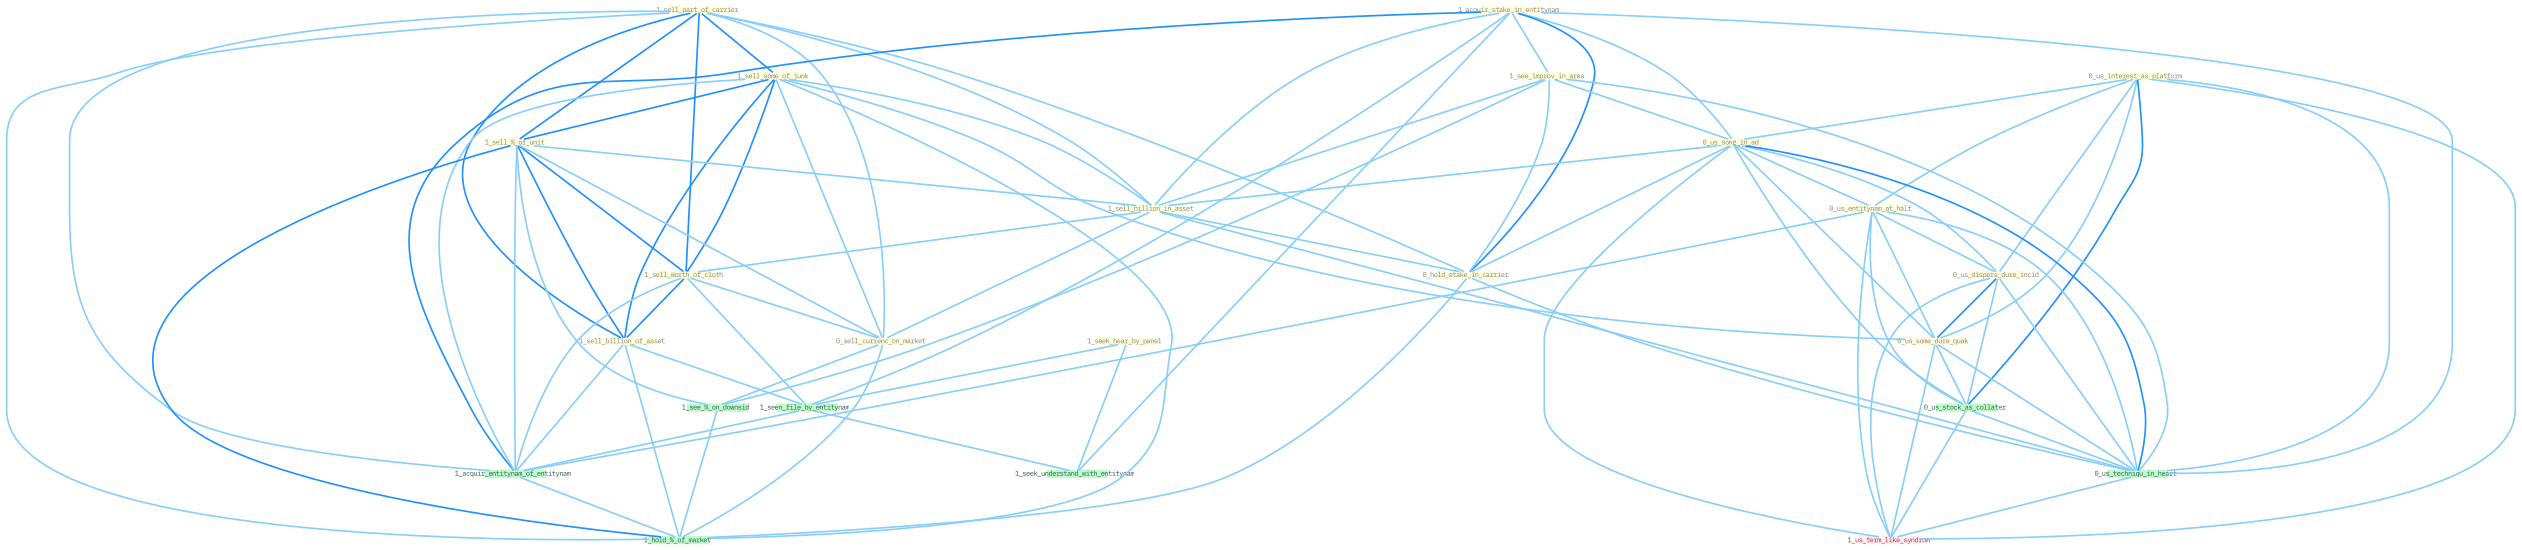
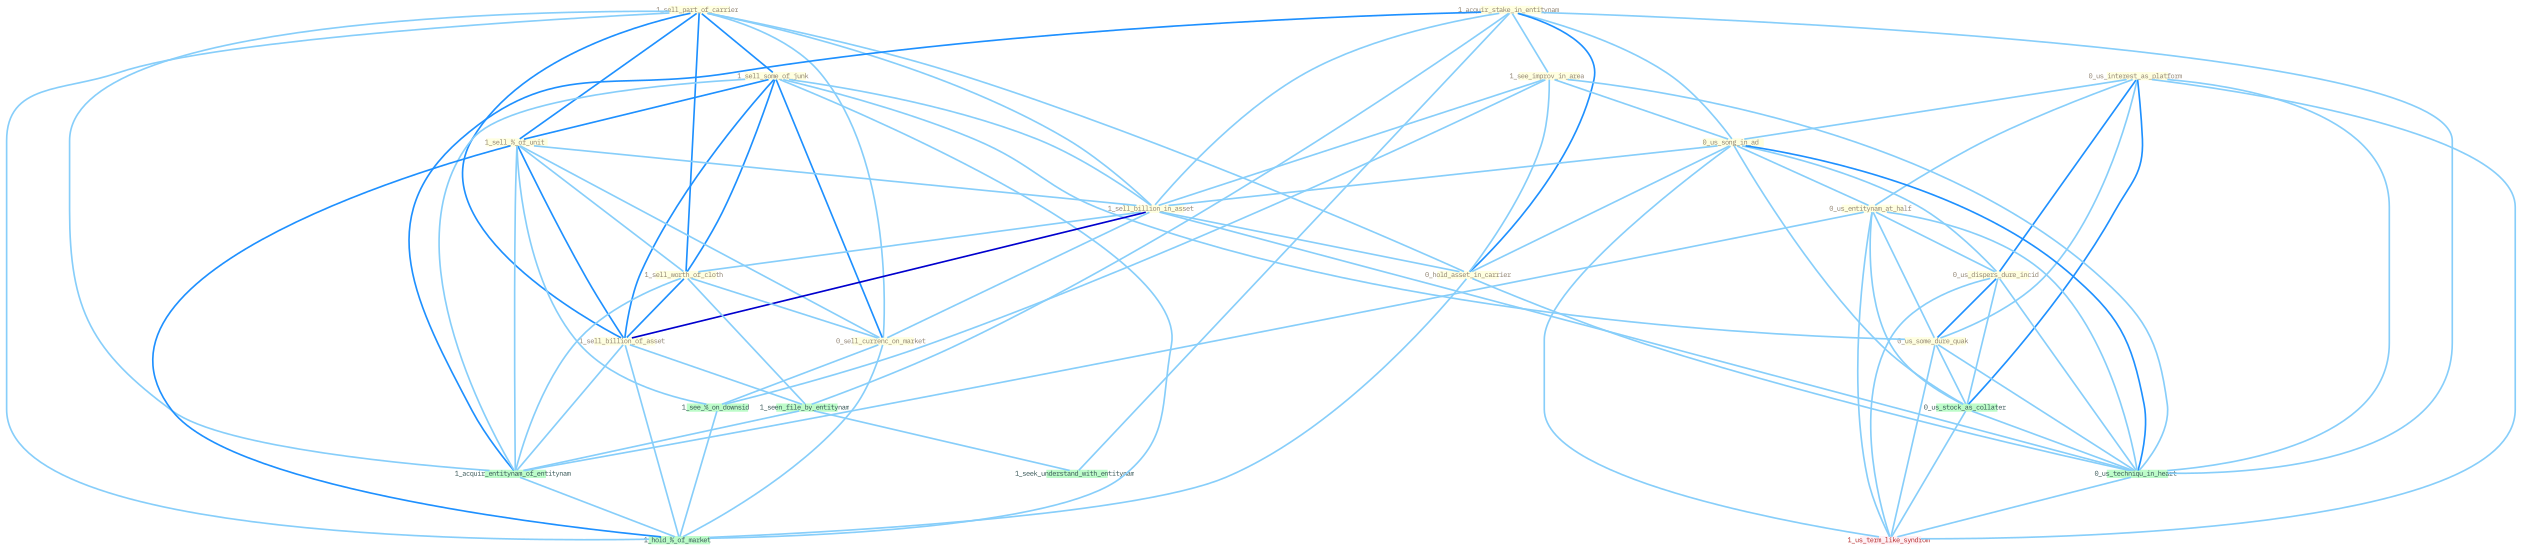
edge "0_us_interest_as_platform" -- "0_us_dispers_dure_incid": color #87cefa -> #1e90ff
edge "1_sell_%_of_unit" -- "1_sell_worth_of_cloth": color #1e90ff -> #87cefa
edge "1_sell_some_of_junk" -- "0_sell_currenc_on_market": color #87cefa -> #1e90ff
edge "0_us_song_in_ad" -- "0_us_some_dure_quak": removed
edge "1_sell_billion_in_asset" -- "1_sell_billion_of_asset": added
node "0_hold_stake_in_carrier": label "0_hold_stake_in_carrier" -> "0_hold_asset_in_carrier"
node "1_seek_hear_by_panel": removed
